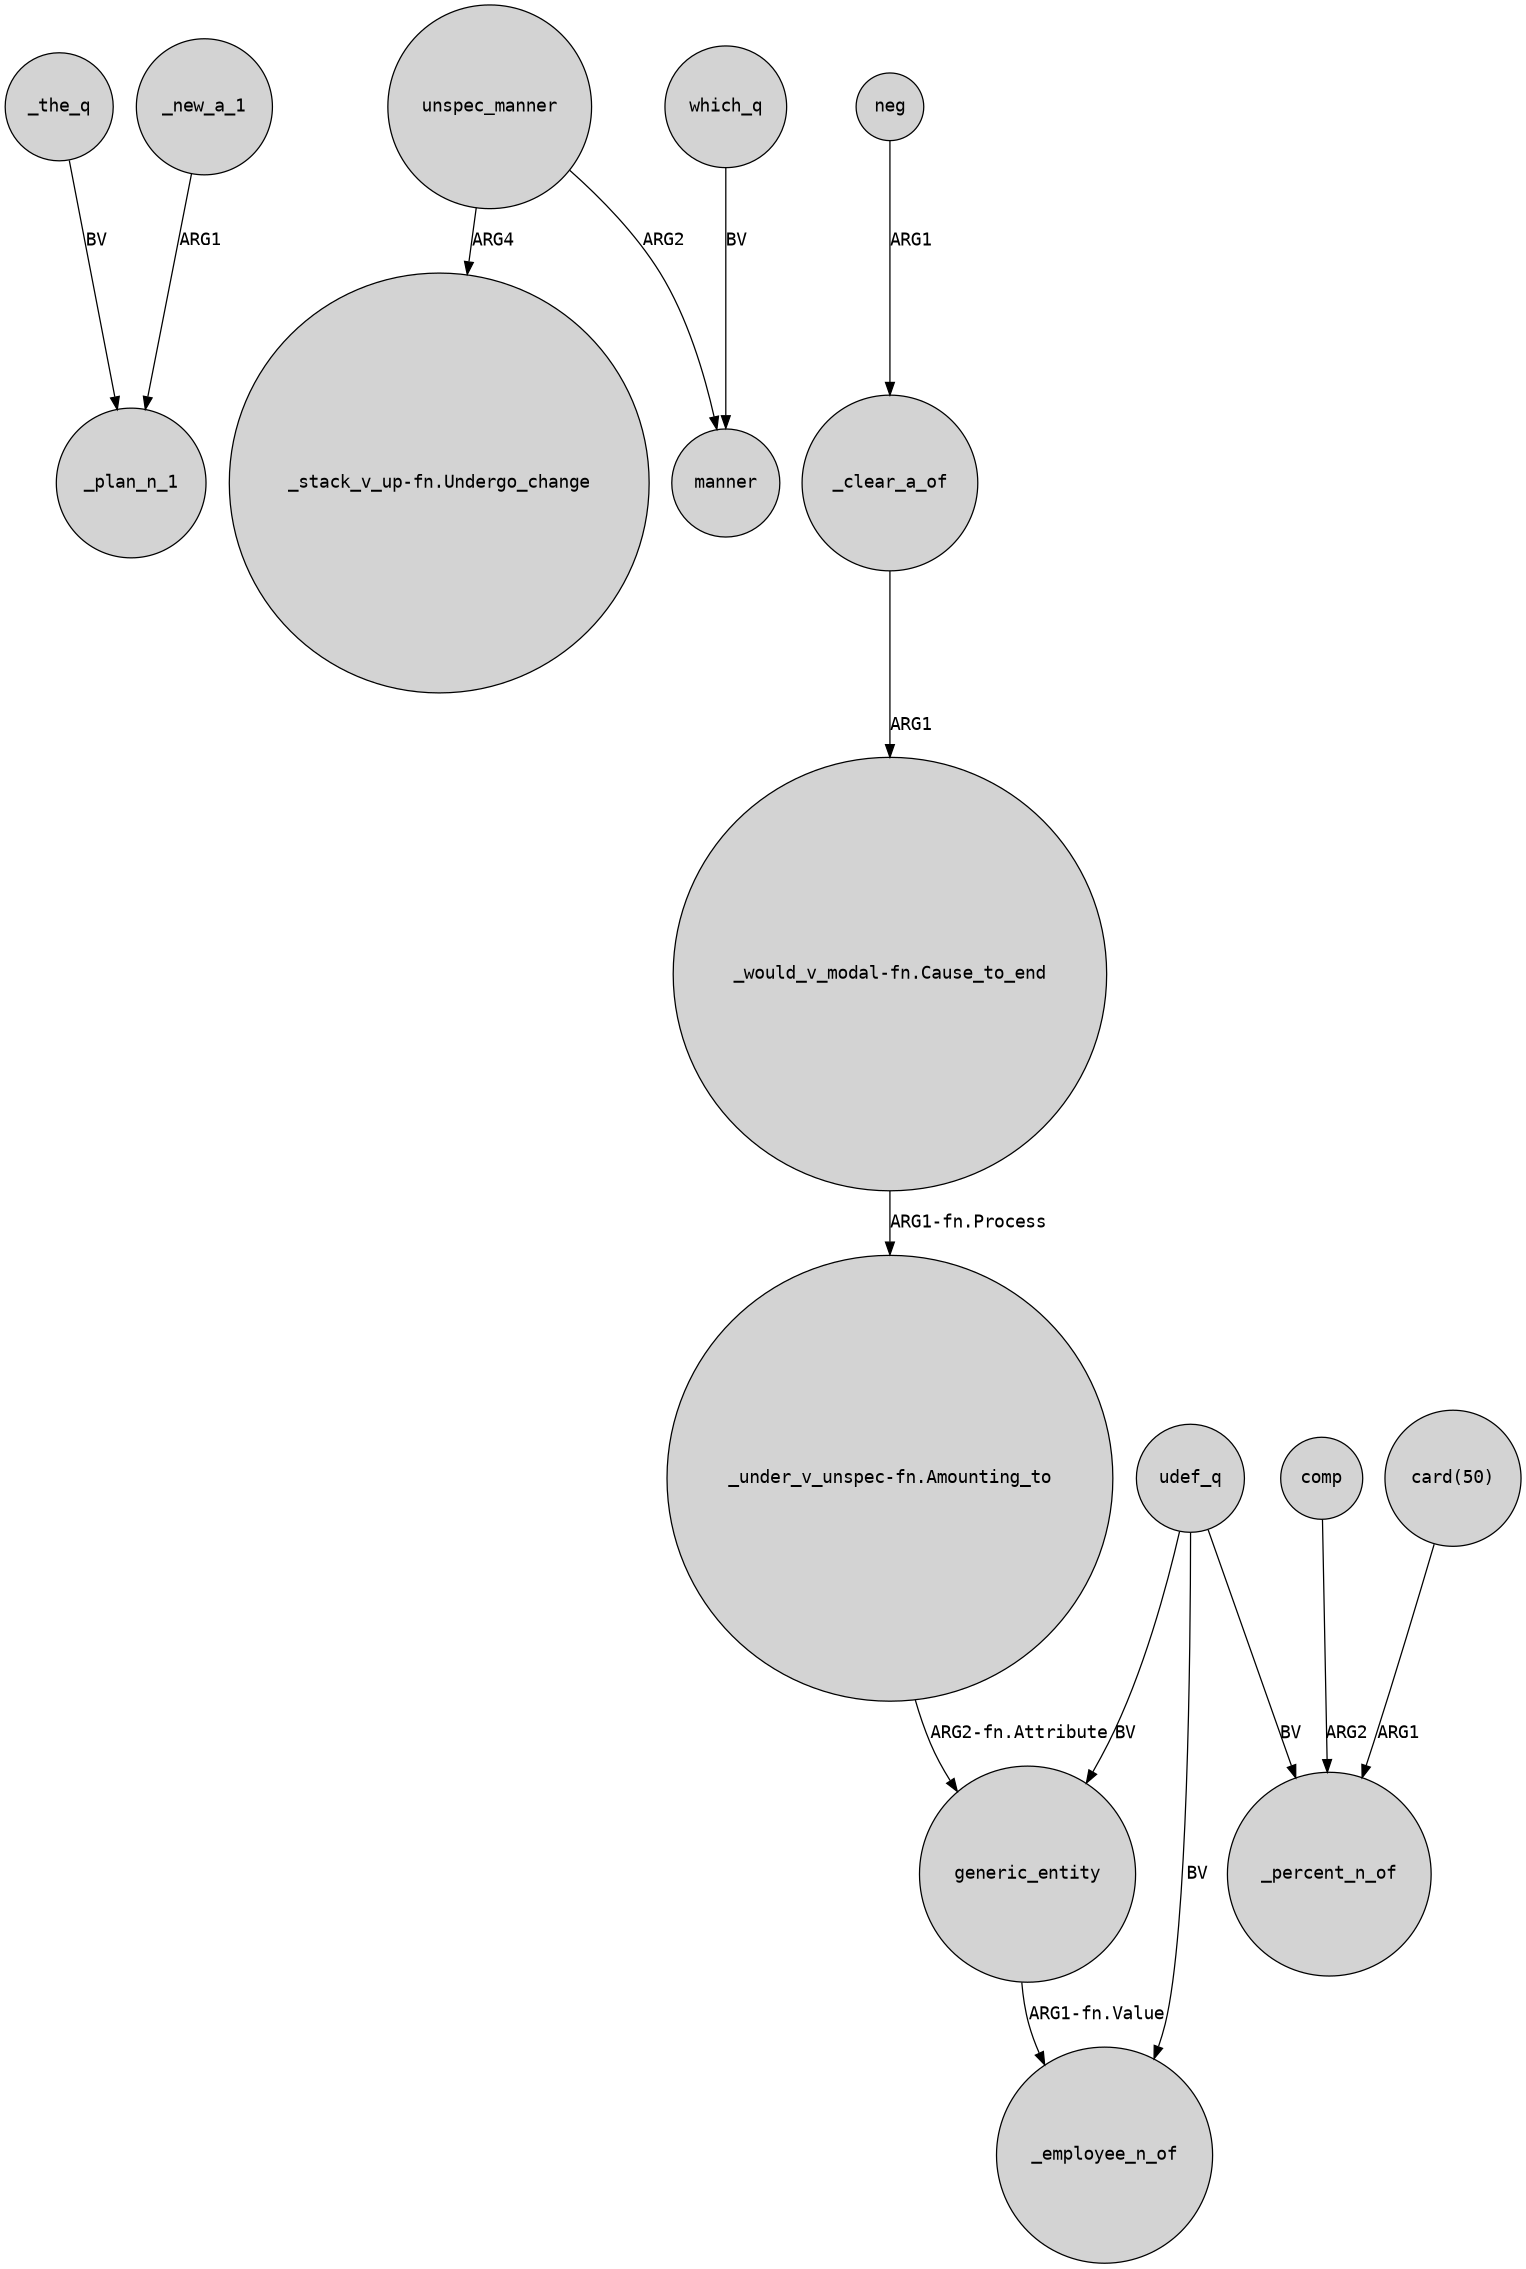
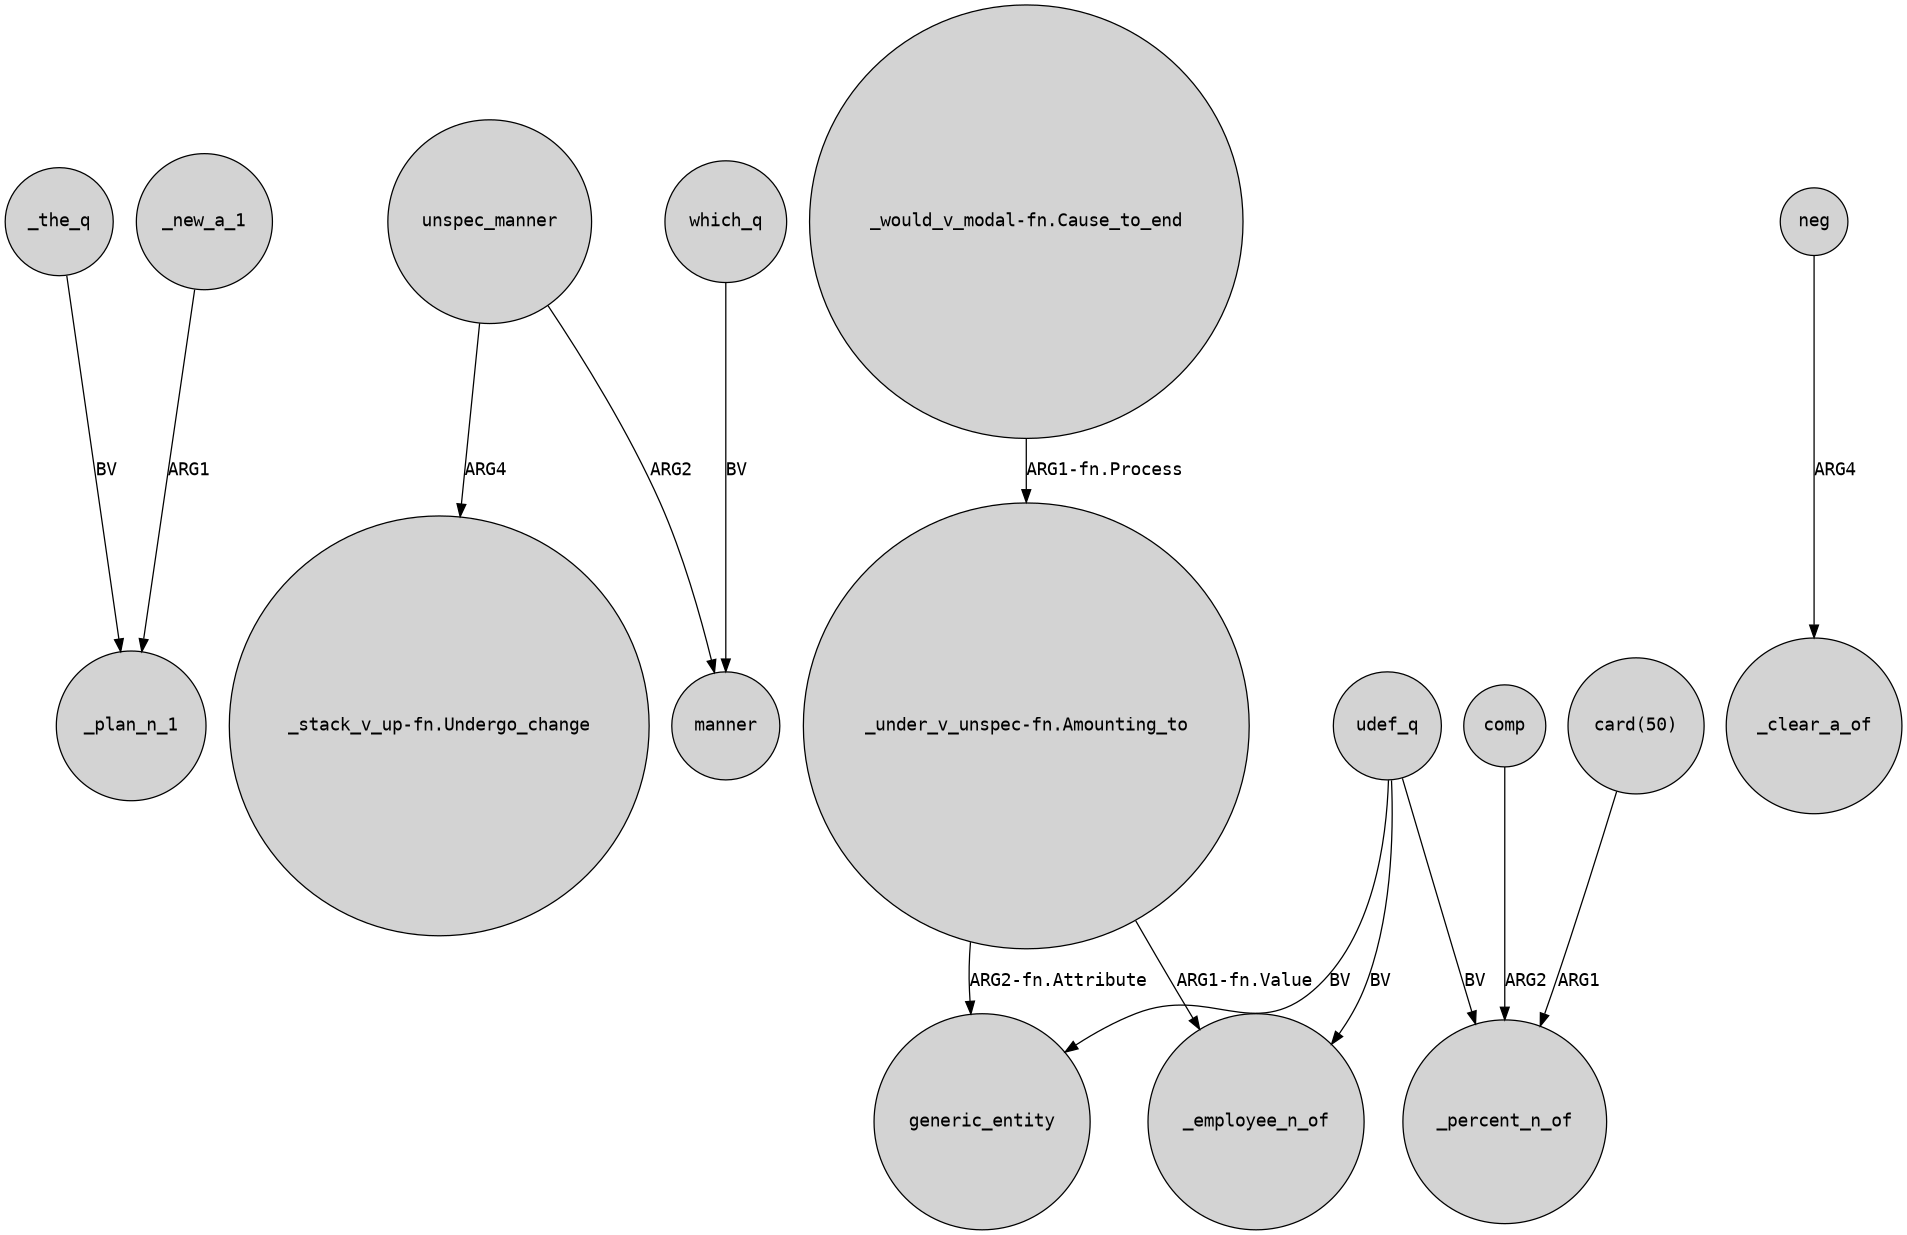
edge "neg" -> "_clear_a_of": label "ARG1" -> "ARG4"
edge "_clear_a_of" -> "_would_v_modal-fn.Cause_to_end": removed, label "ARG1"
edge "generic_entity" -> "_employee_n_of": now "_under_v_unspec-fn.Amounting_to" -> "_employee_n_of"
